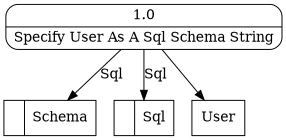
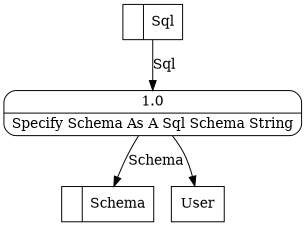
node "1.0": text "Specify User As A Sql Schema String" -> "Specify Schema As A Sql Schema String"
edge "1.0" -> "Sql": reversed
edge "1.0" -> "Schema": label "Sql" -> "Schema"
